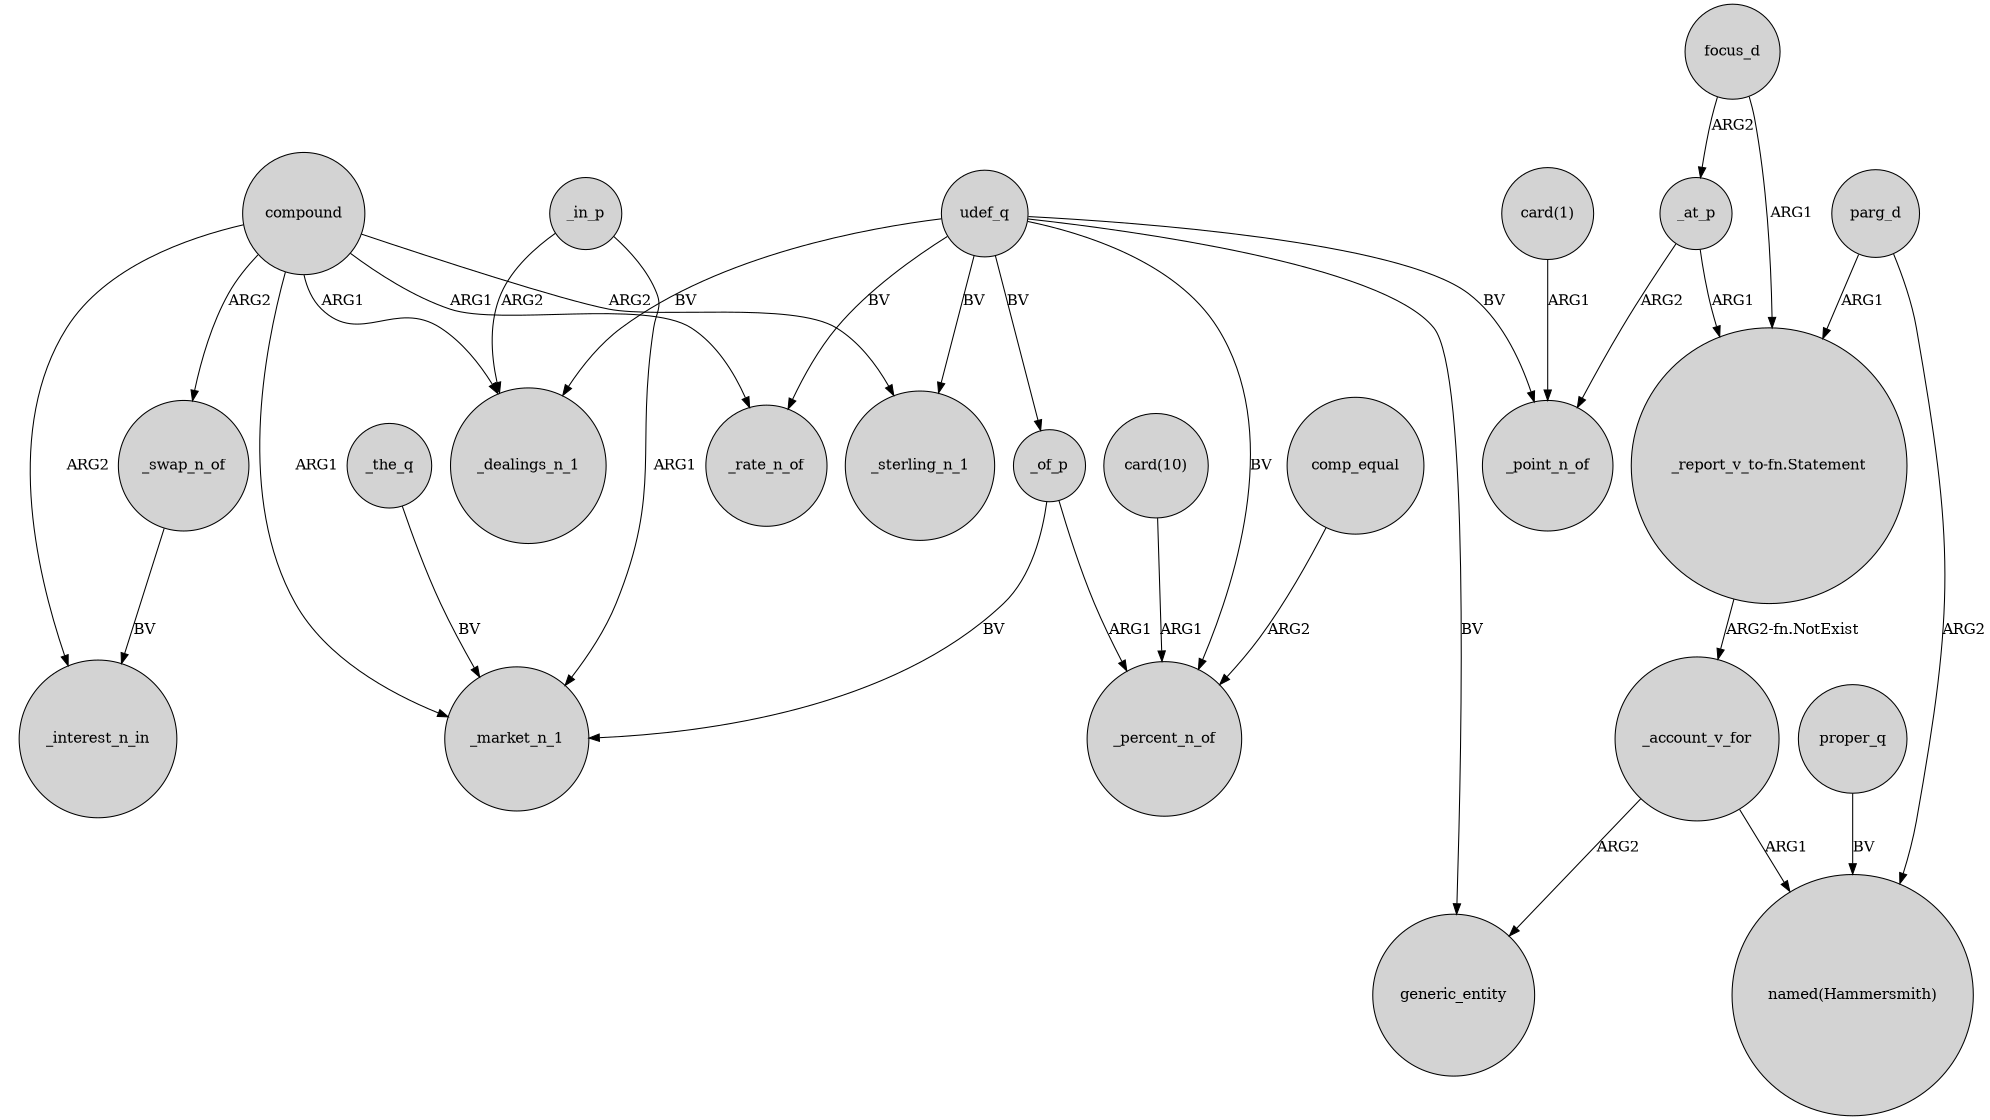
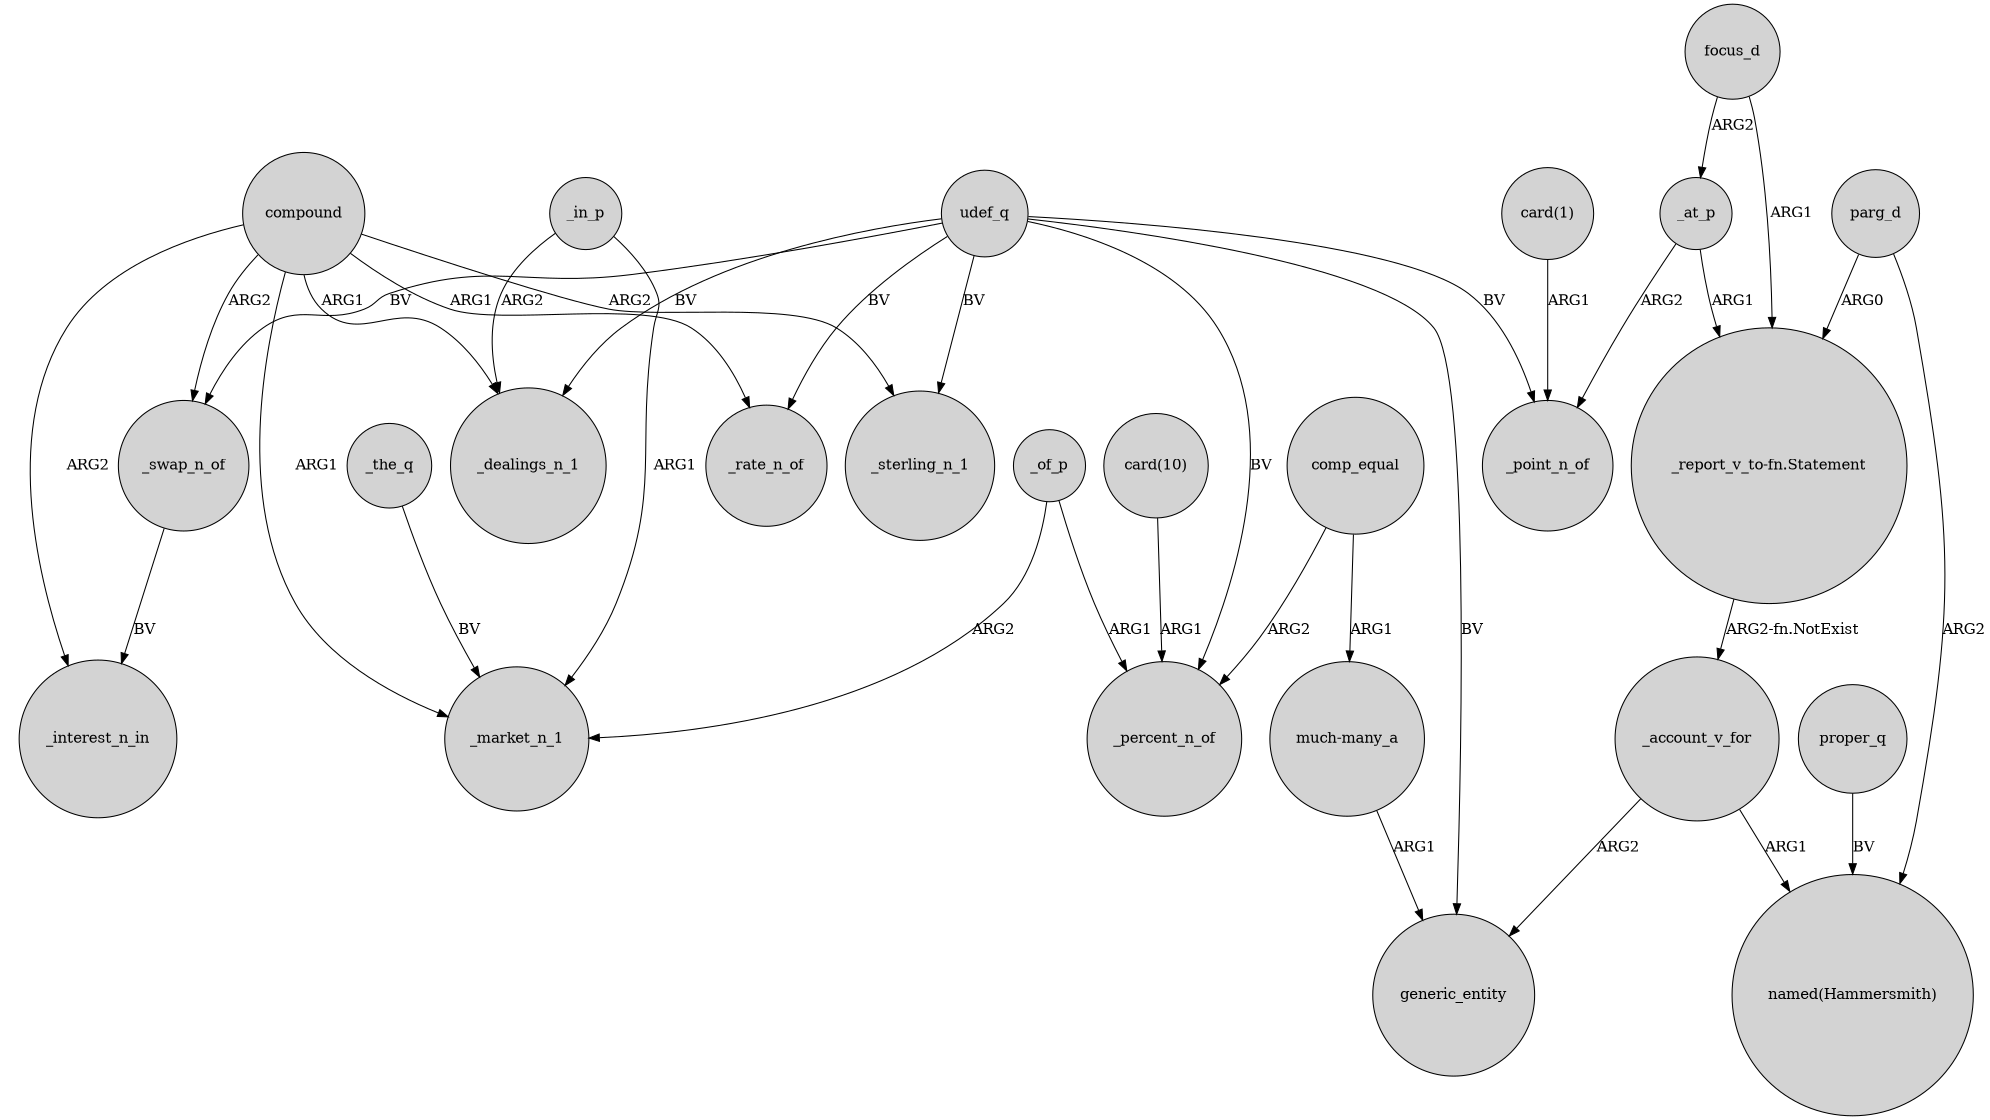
edge "parg_d" -> "_report_v_to-fn.Statement": label "ARG1" -> "ARG0"
edge "udef_q" -> "_of_p": now "udef_q" -> "_swap_n_of"
edge "_of_p" -> "_market_n_1": label "BV" -> "ARG2"
node "much-many_a": added
